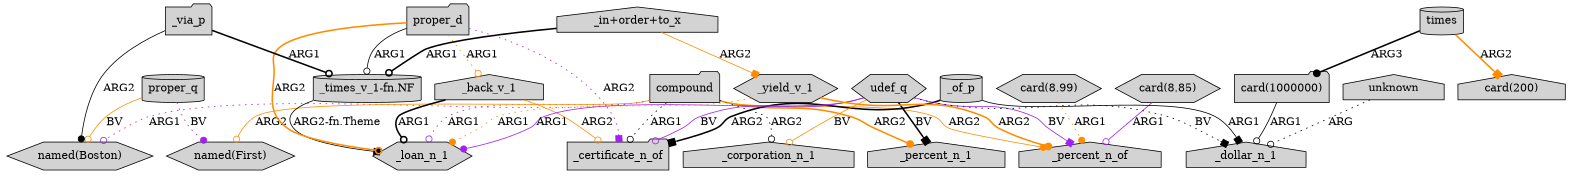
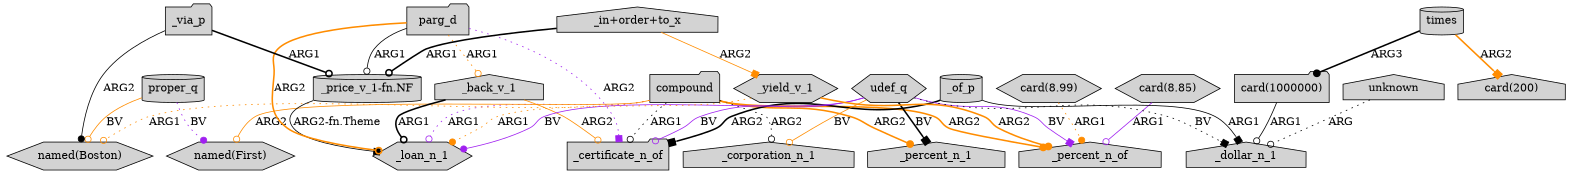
node "proper_d": label "proper_d" -> "parg_d"
node "_times_v_1-fn.NF": label "_times_v_1-fn.NF" -> "_price_v_1-fn.NF"
edge "compound" -> "named(Boston)": color purple -> darkorange
edge "compound" -> "_percent_n_of": style solid -> bold
edge "udef_q" -> "_loan_n_1": label "ARG1" -> "BV"
